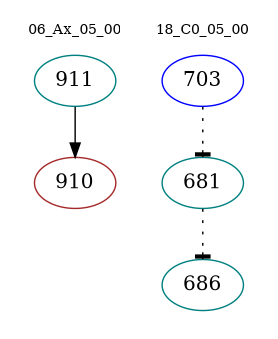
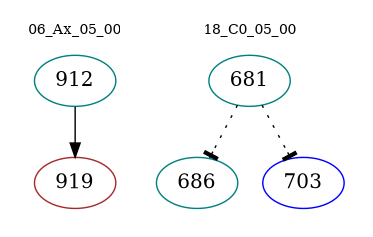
node "911": label "911" -> "912"
edge "703" -> "681": reversed
node "910": label "910" -> "919"
